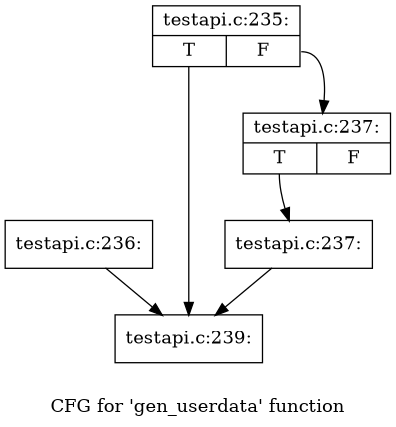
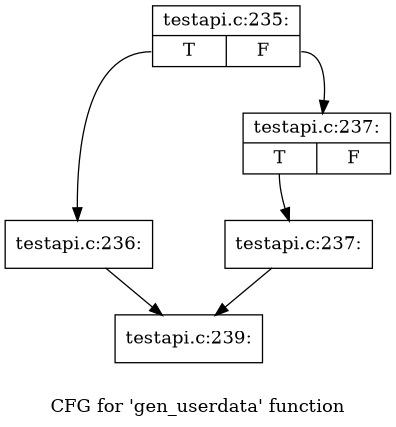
edge "testapi.c:235:" -> "testapi.c:239:": now "testapi.c:235:" -> "testapi.c:236:"
